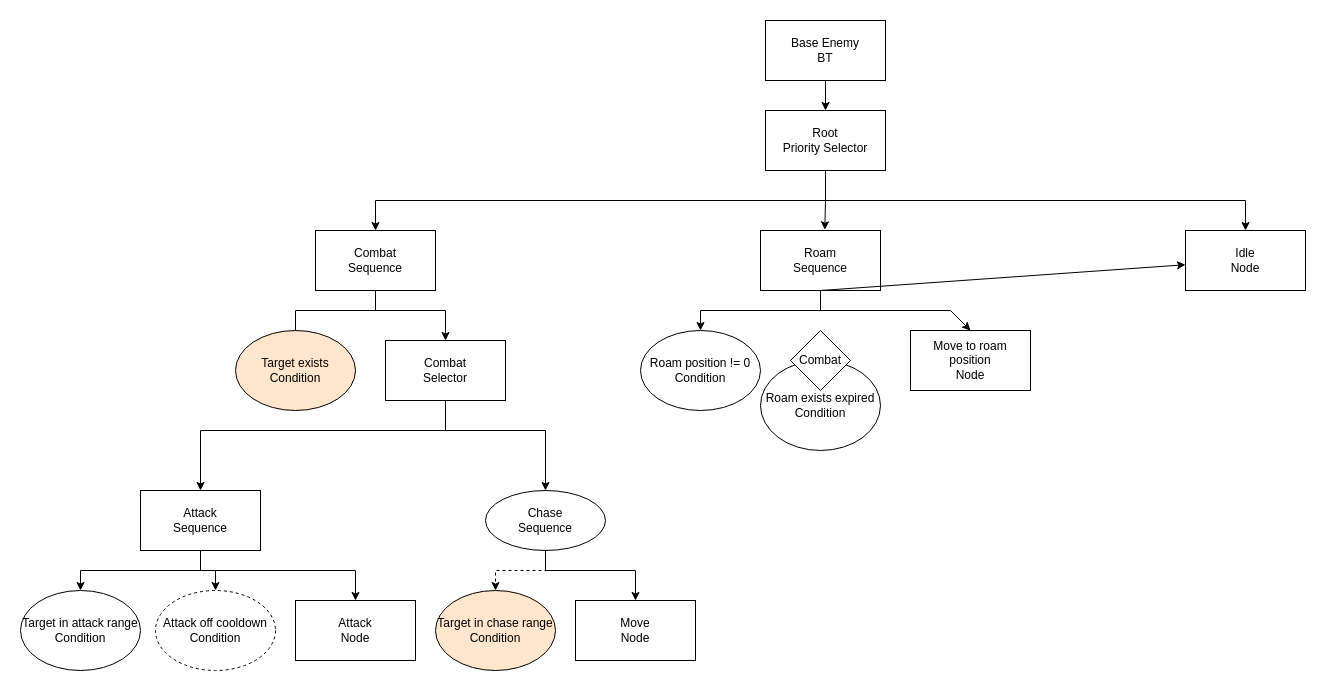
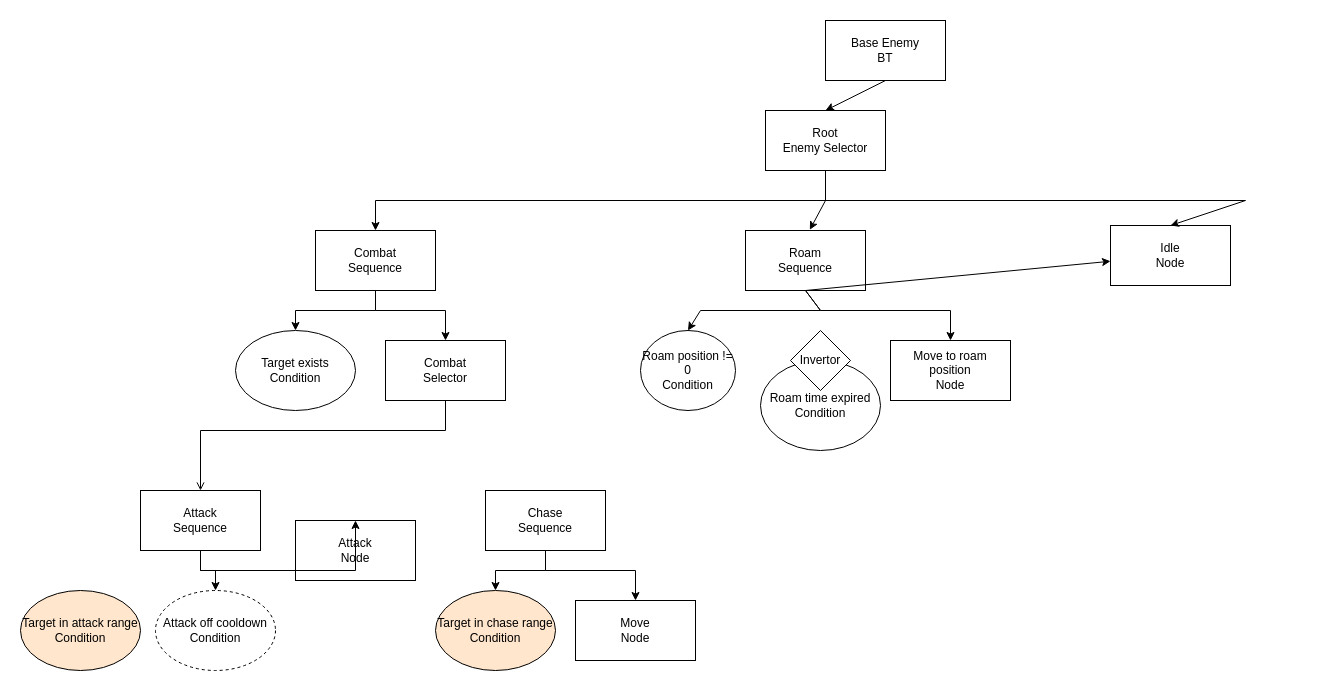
node "Base Enemy BT": moved (826, 51) -> (886, 51)
node "Root Priority Selector": label "Root Priority Selector" -> "Root Enemy Selector"
node "Roam Sequence": moved (821, 261) -> (806, 261)
node "Idle Node": moved (1246, 261) -> (1171, 256)
edge "Combat Sequence" -- "Target exists Condition": arrowhead none -> classic
node "Combat": label "Combat" -> "Invertor"
node "Move to roam position Node": moved (971, 361) -> (951, 371)
node "Target exists Condition": fillcolor #ffe6cc -> #ffffff
node "Roam position != 0 Condition": size 120x80 -> 95x80
node "Roam exists expired Condition": label "Roam exists expired Condition" -> "Roam time expired Condition"
edge "Combat Selector" -> "Chase Sequence": removed
edge "Combat Selector" -> "Attack Sequence": arrowhead classic -> open
node "Chase Sequence": shape ellipse -> rectangle
edge "Attack Sequence" -> "Target in attack range Condition": removed
edge "Chase Sequence" -> "Target in chase range Condition": style dashed -> solid
node "Target in attack range Condition": fillcolor #ffffff -> #ffe6cc
node "Attack Node": moved (356, 631) -> (356, 551)
